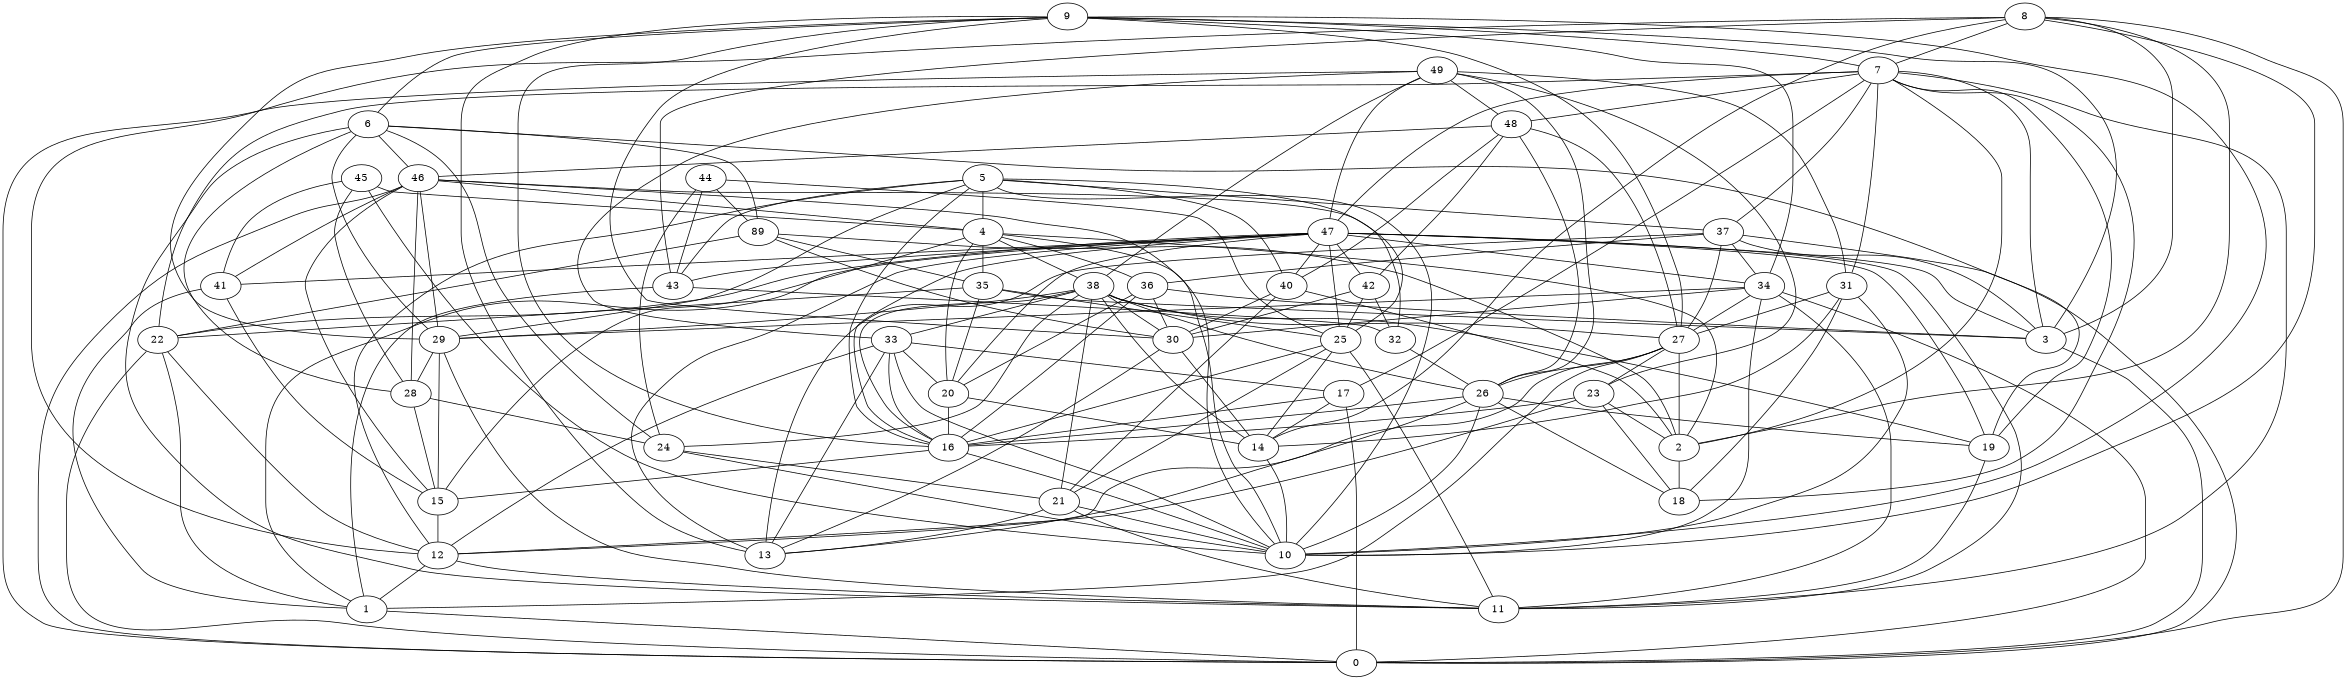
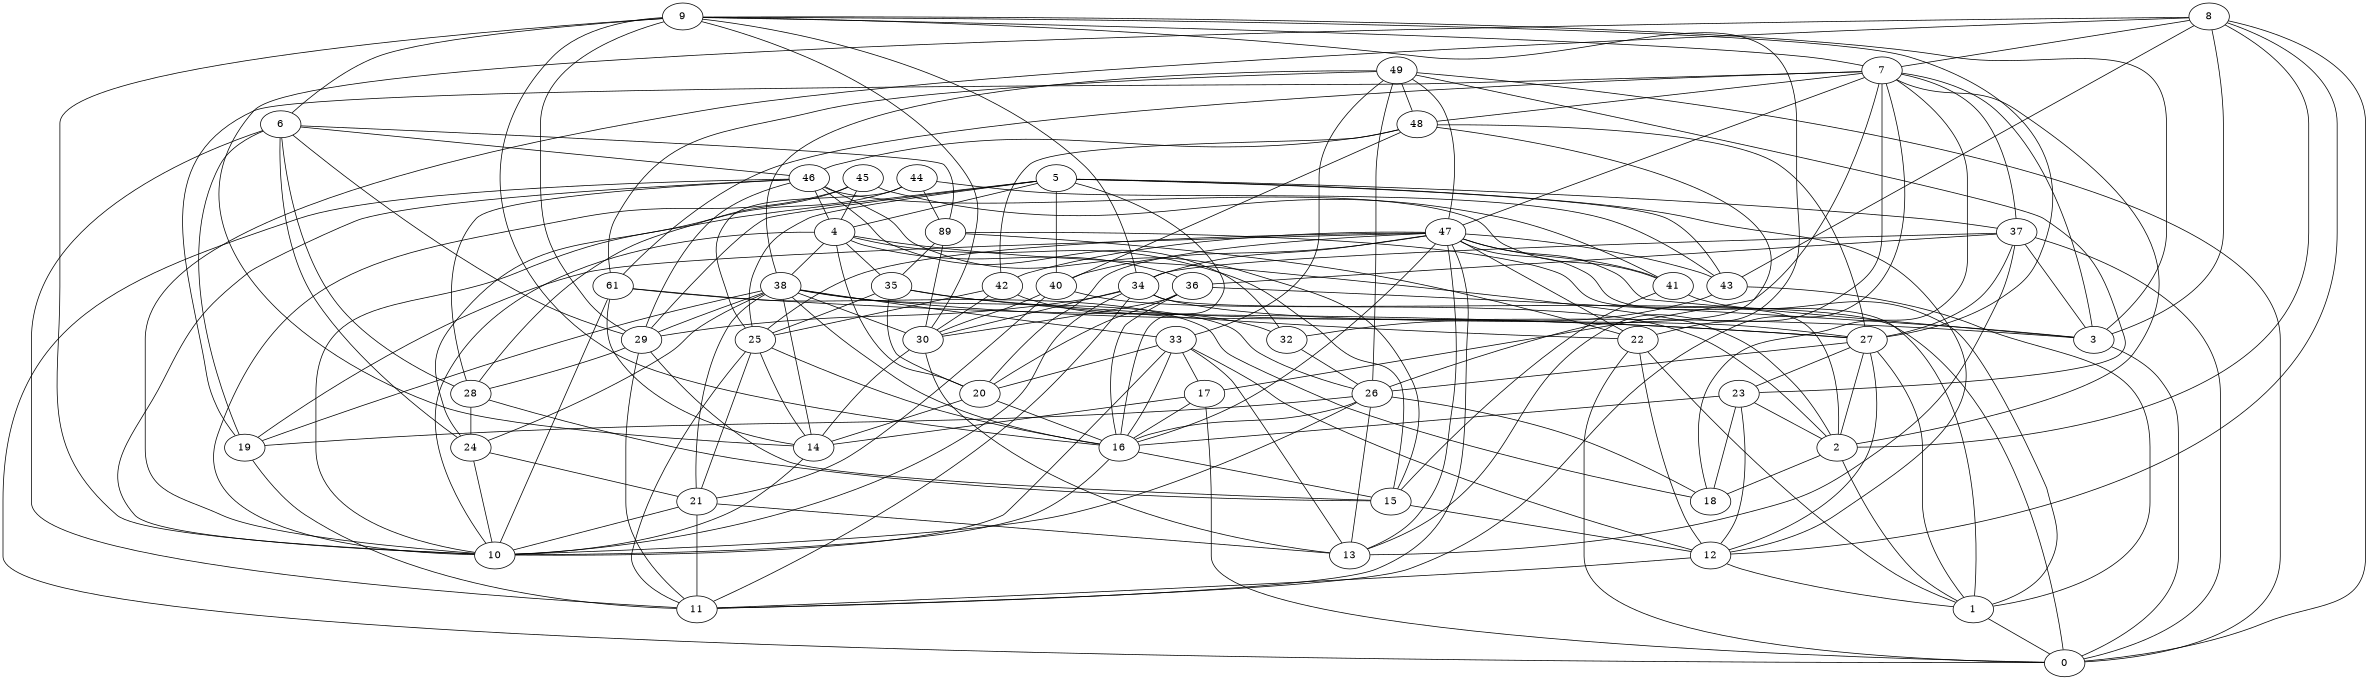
node "31": label "31" -> "61"
edge "2" -- "1": added
